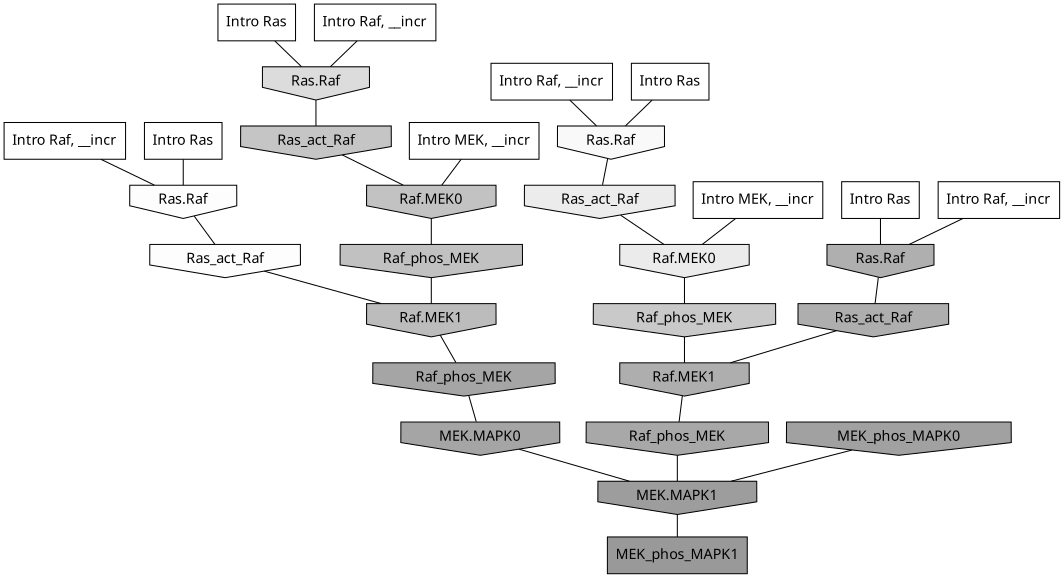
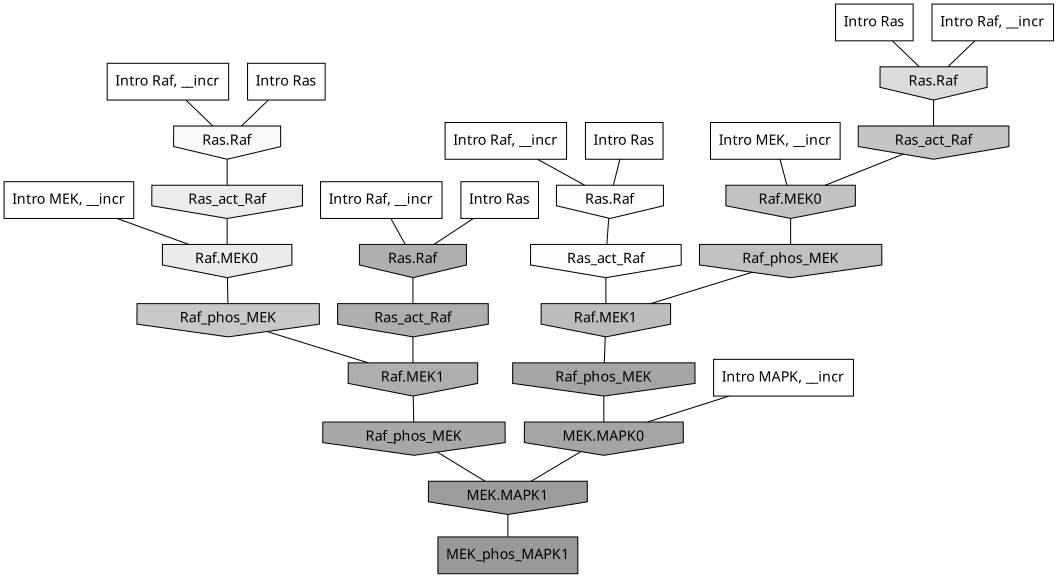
node "Intro MAPK, __incr": added
node "MEK_phos_MAPK0": removed
